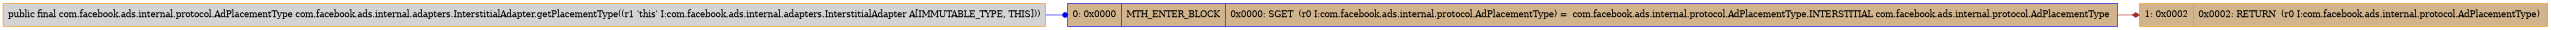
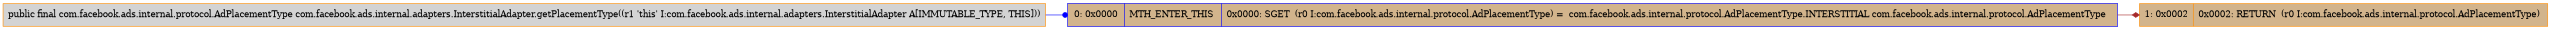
node "0: 0x0000": text "MTH_ENTER_BLOCK" -> "MTH_ENTER_THIS"
